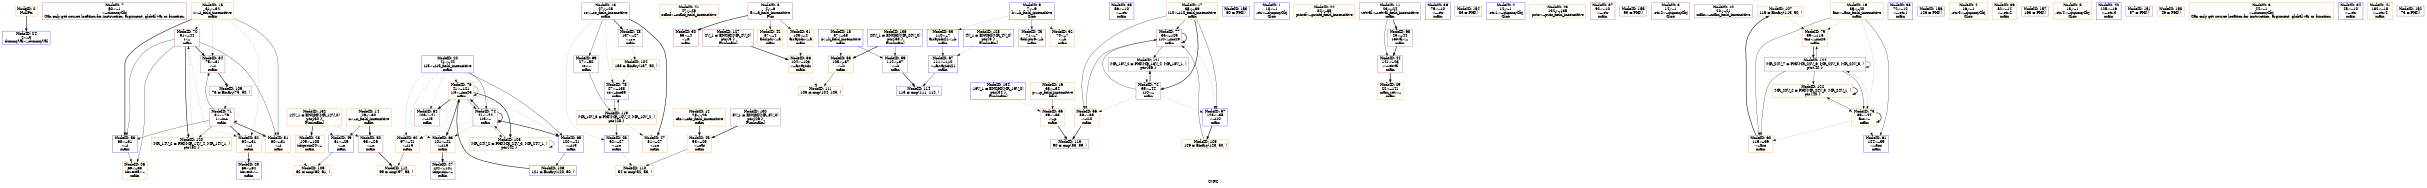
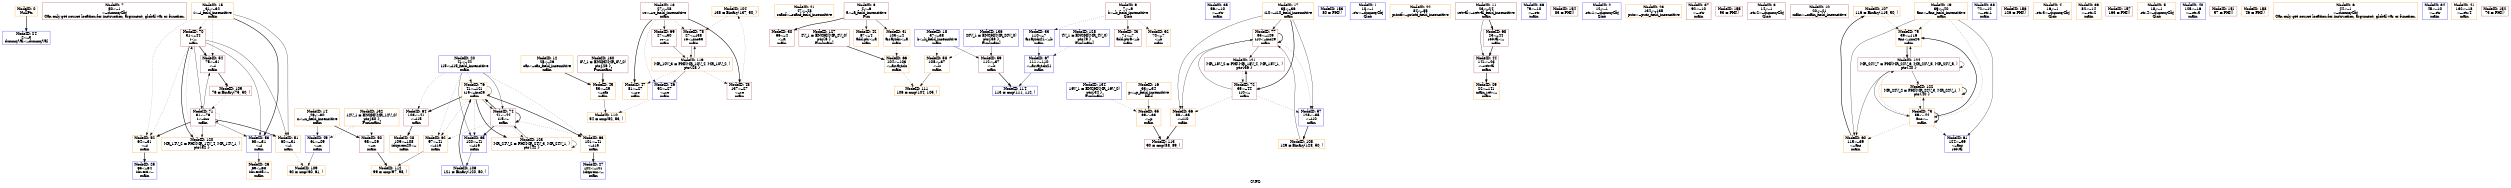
node "NodeID: 9": color blue -> brown
edge "NodeID: 136" -> "NodeID: 58": style bold -> dotted
edge "NodeID: 73" -> "NodeID: 75": added
edge "NodeID: 119" -> "NodeID: 48": added
edge "NodeID: 70" -> "NodeID: 26": now "NodeID: 70" -> "NodeID: 71"
edge "NodeID: 132" -> "NodeID: 28": now "NodeID: 64" -> "NodeID: 28"
node "NodeID: 61": text "main" -> "retval"
